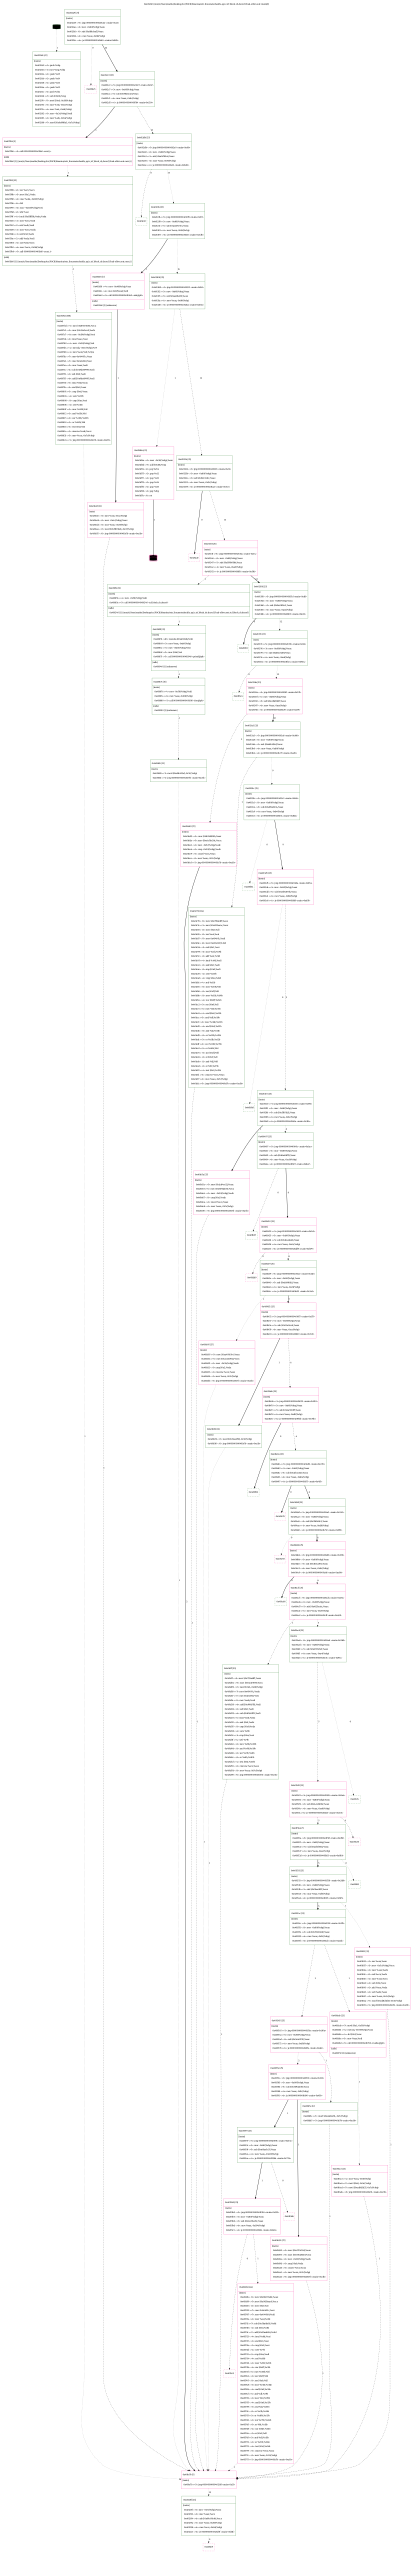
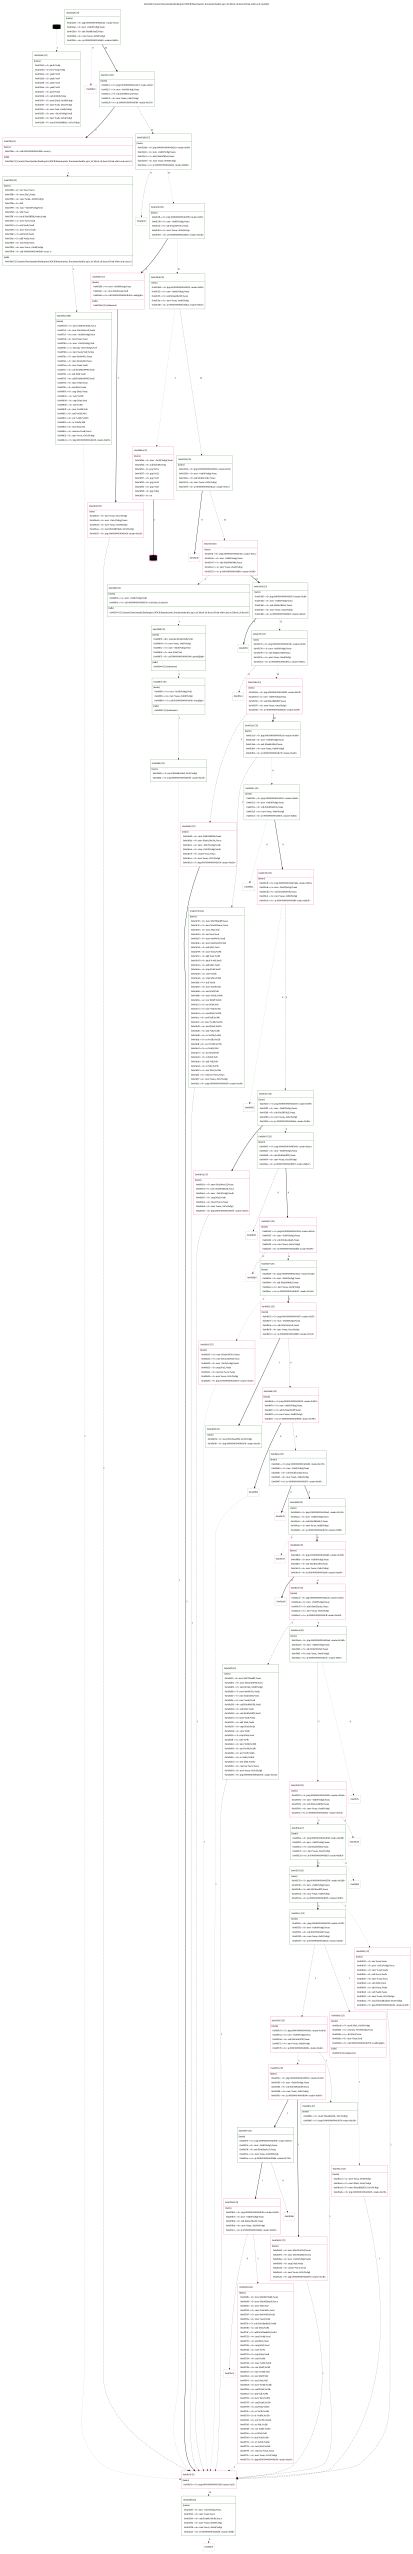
edge "0x401829 [12]" -> "0x401e7b [5]": now "0x4019bb" -> "0x401e7b [5]"
